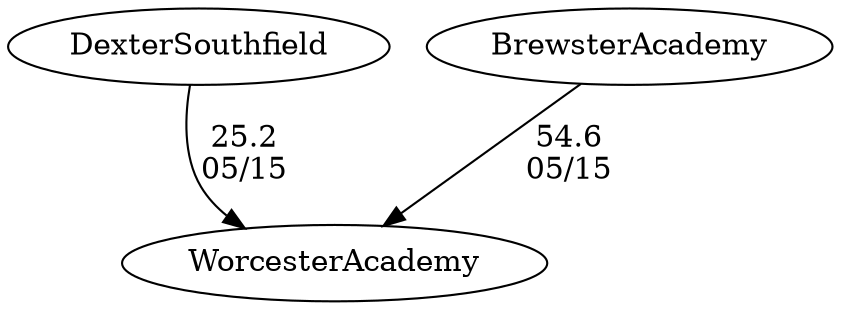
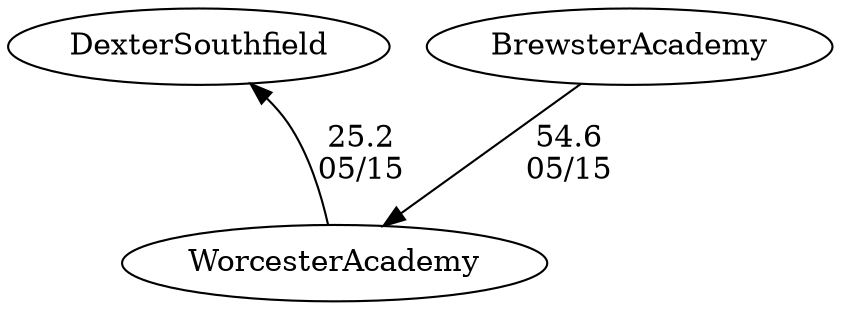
edge "DexterSouthfield" -> "WorcesterAcademy": reversed
